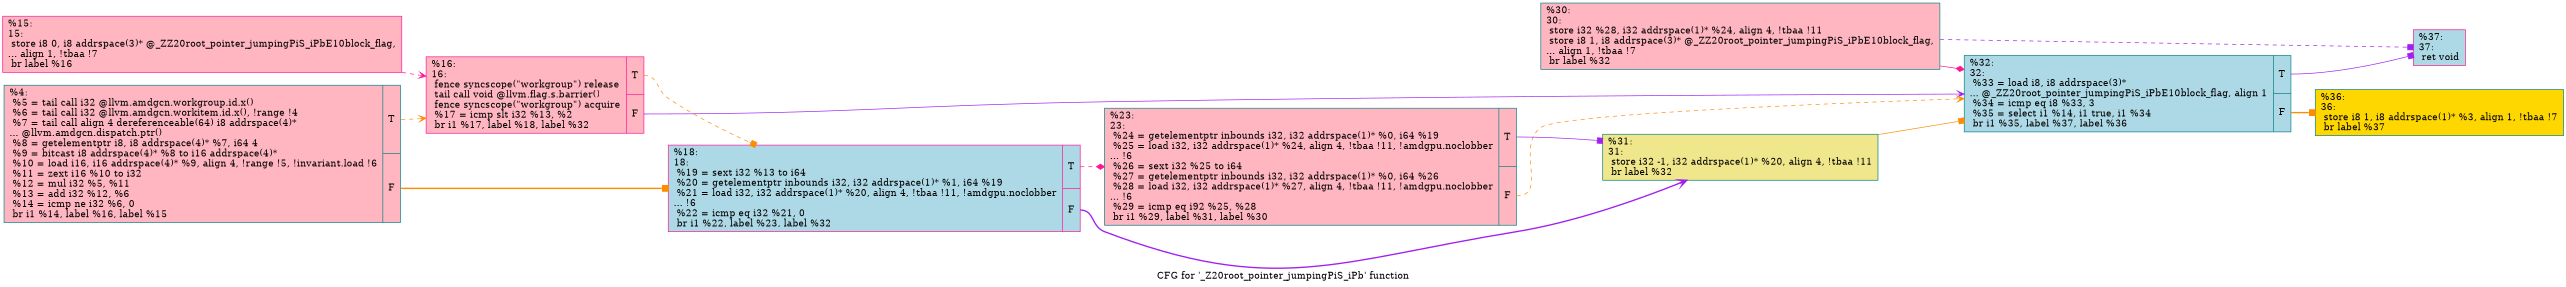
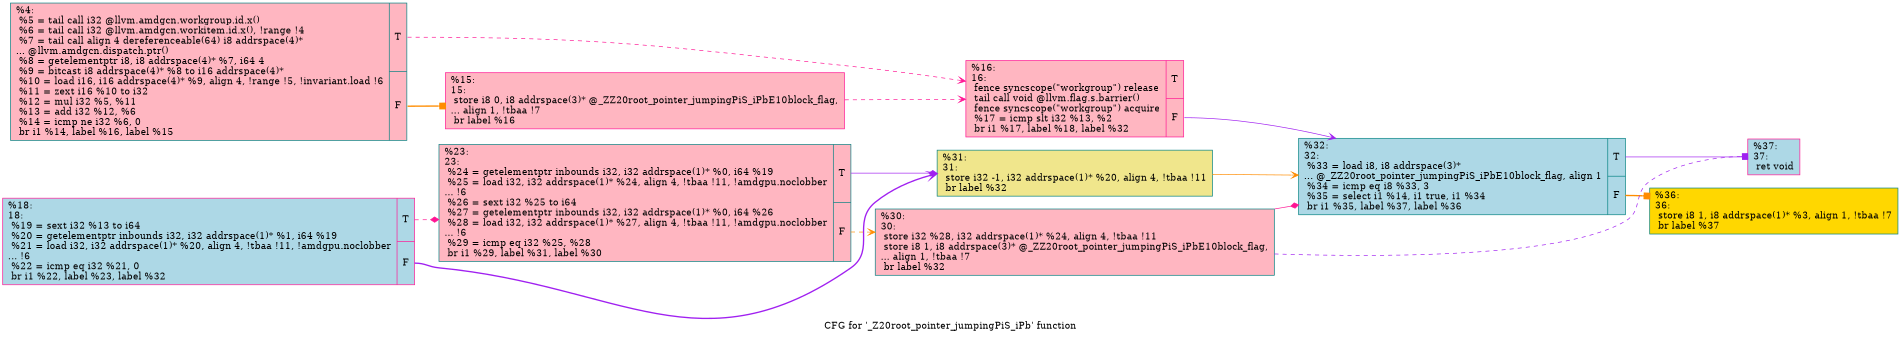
edge "%16:" -> "%18:": removed
edge "%23:" -> "%32:": now "%23:" -> "%30:"
edge "%4:" -> "%16:": color darkorange -> deeppink
edge "%31:" -> "%32:": arrowhead box -> vee
edge "%23:" -> "%31:": arrowhead box -> diamond
edge "%4:" -> "%18:": now "%4:" -> "%15:"
node "%23:": text "%29 = icmp eq i92 %25, %28" -> "%29 = icmp eq i32 %25, %28"
